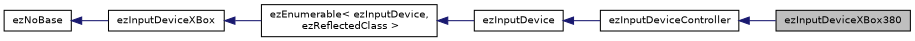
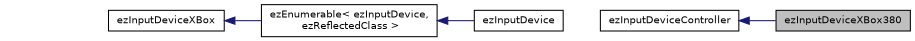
node "ezNoBase": removed
edge "ezInputDeviceController" -> "ezInputDevice": removed
